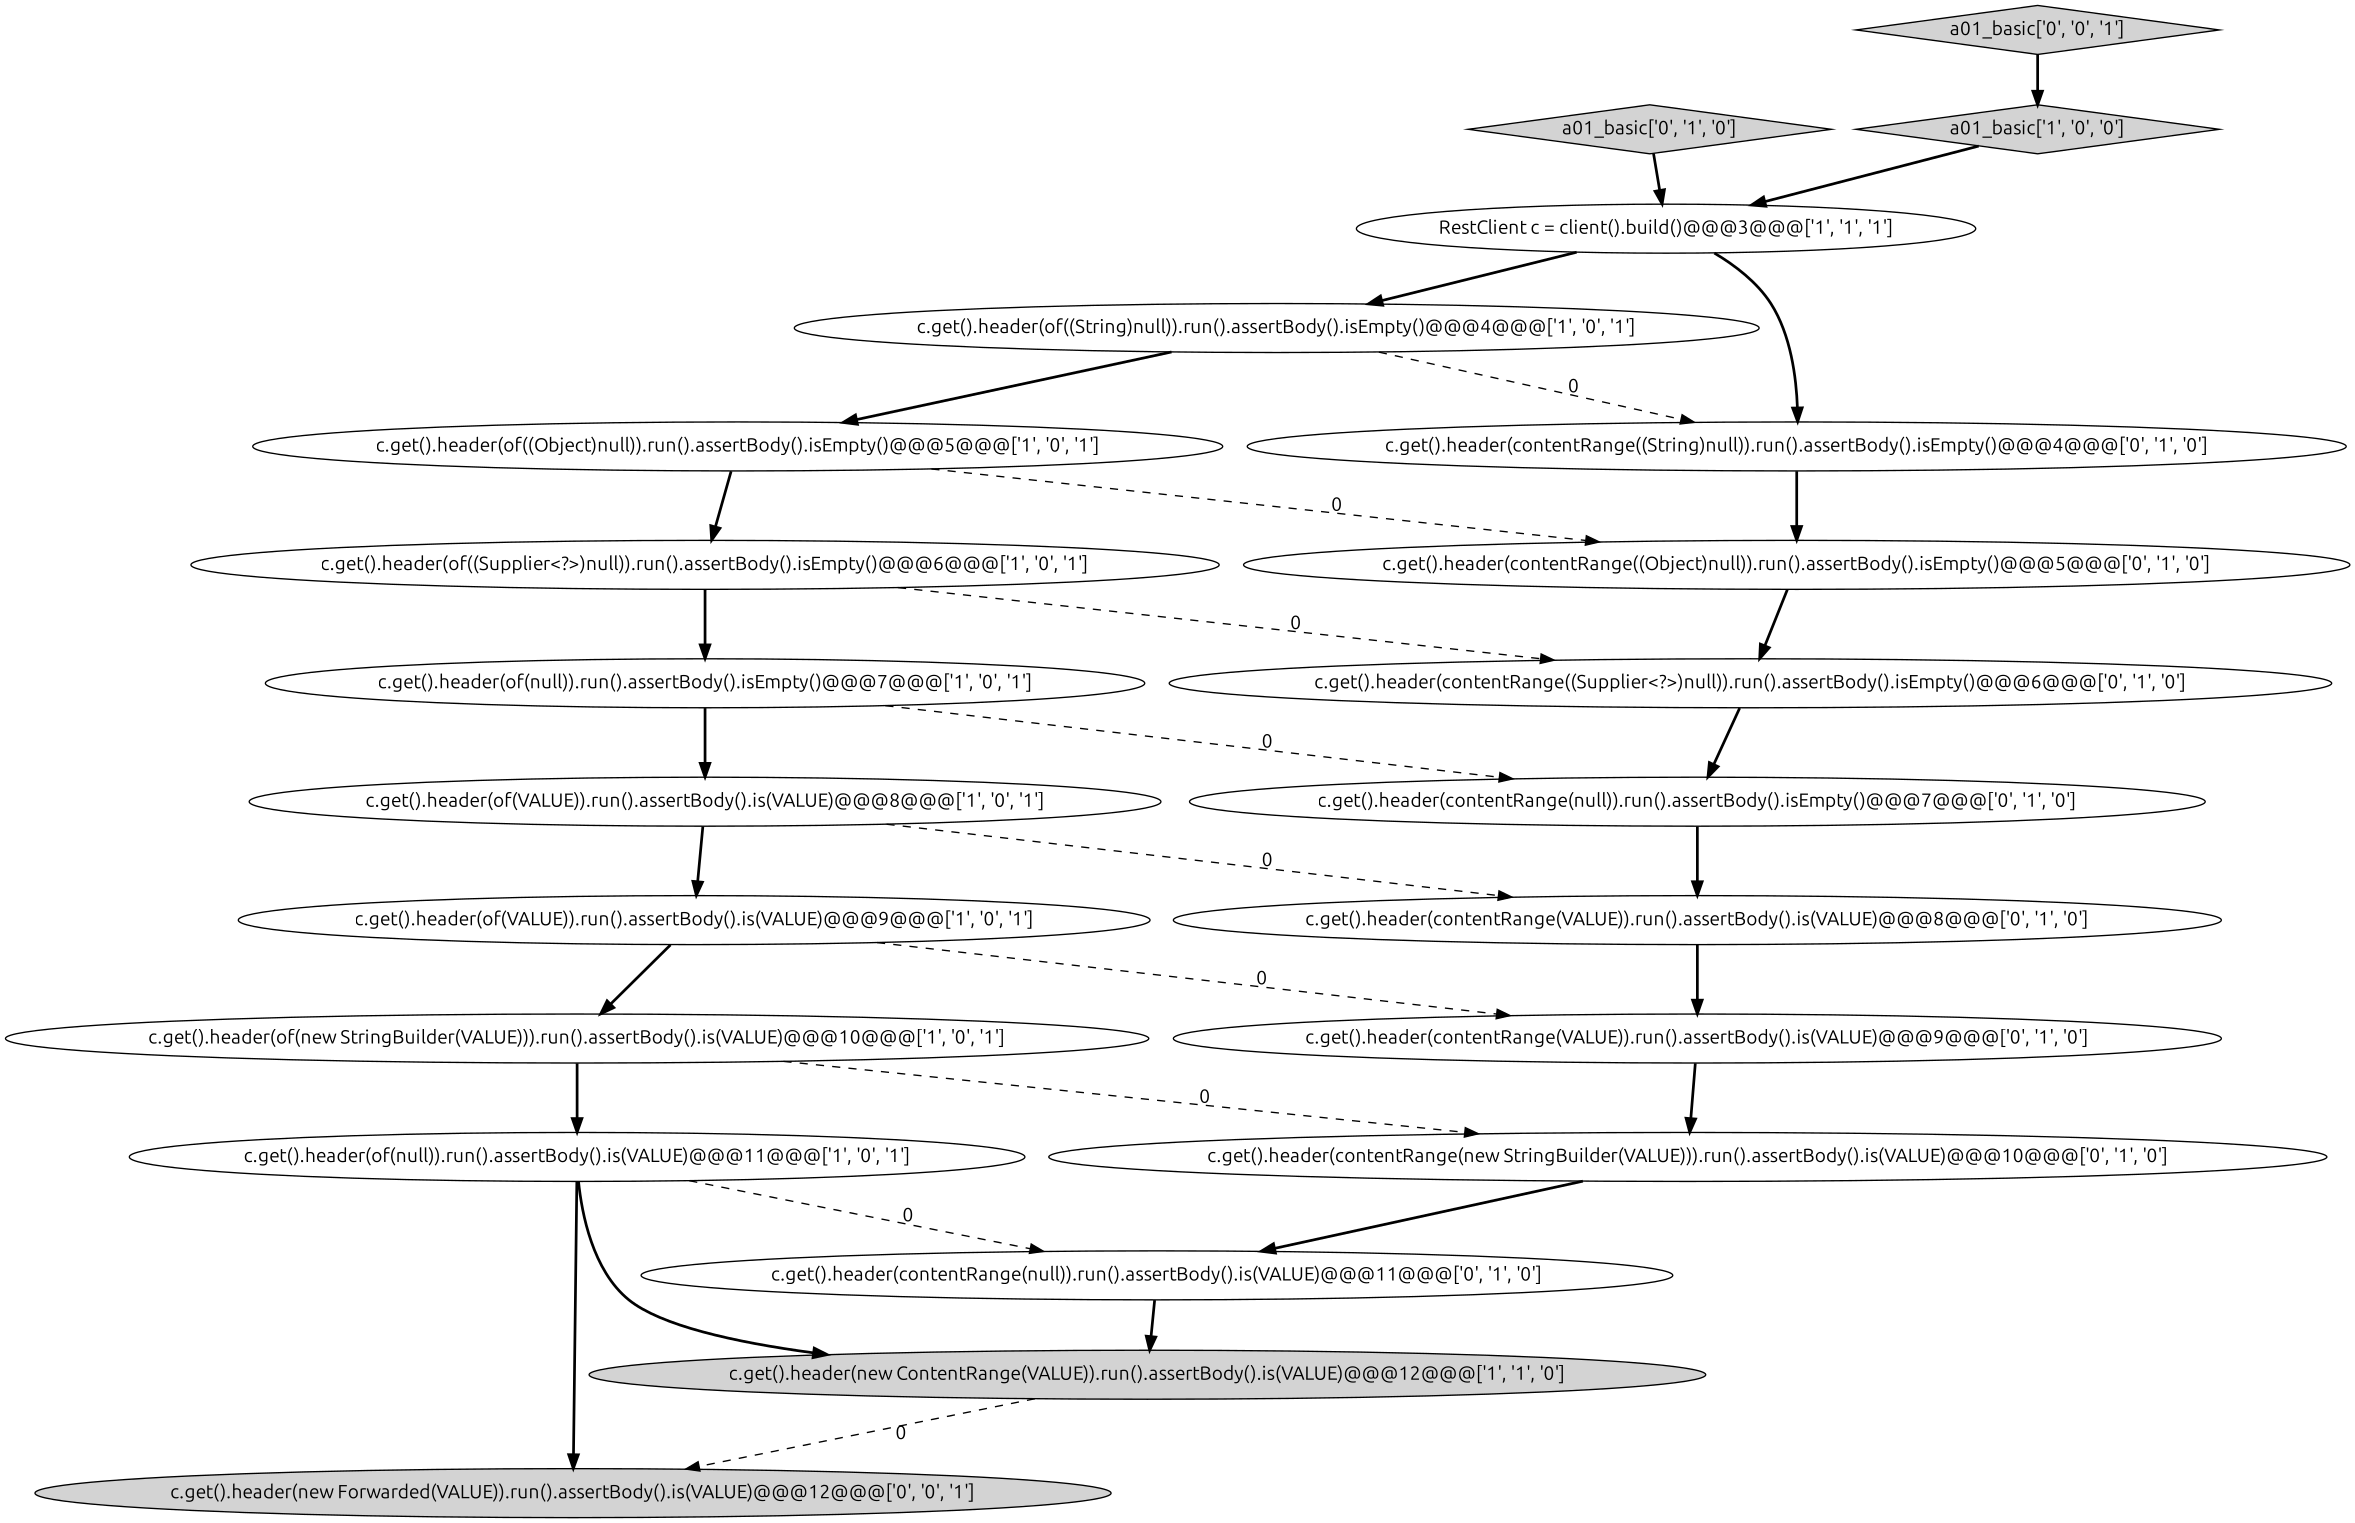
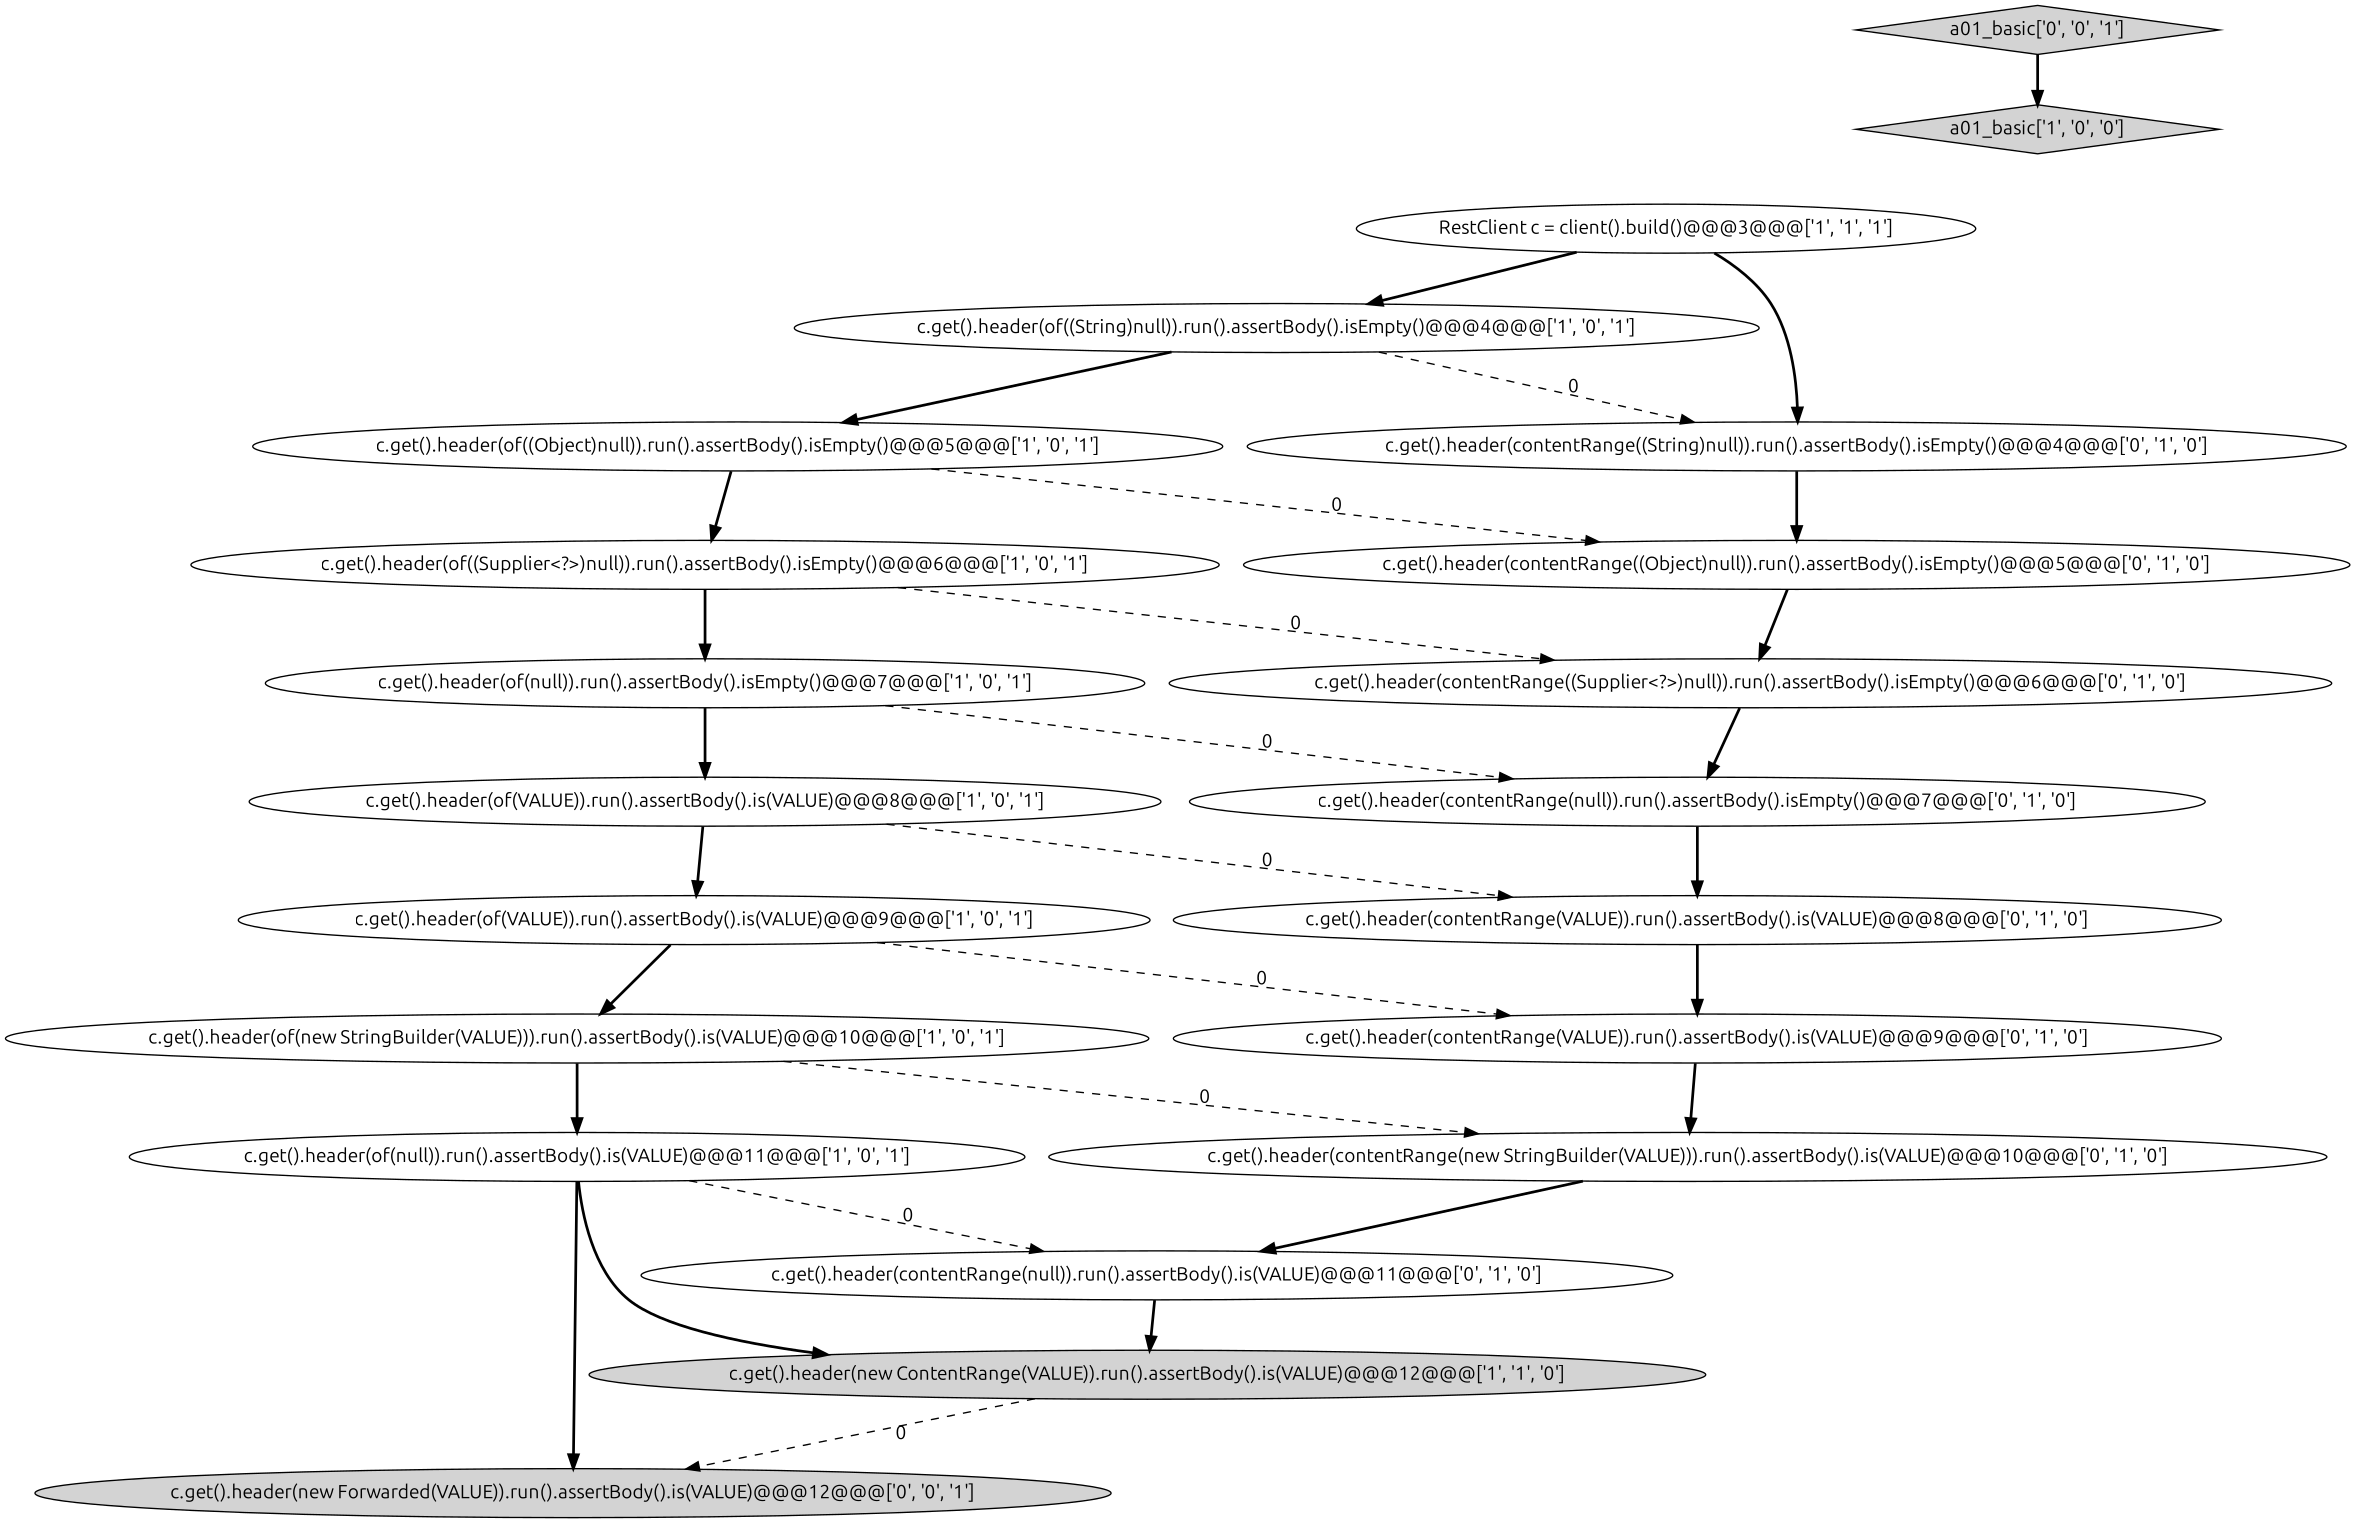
node "a01_basic['0', '1', '0']": removed
edge "a01_basic['1', '0', '0']" -> "RestClient c = client().build()@@@3@@@['1', '1', '1']": removed
